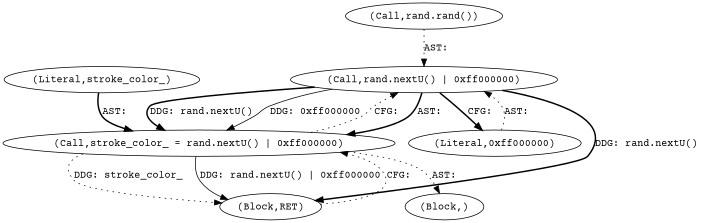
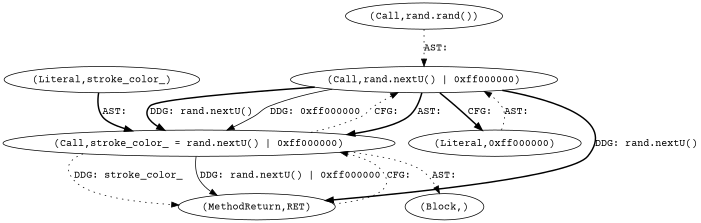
node "(Block,RET)": label "(Block,RET)" -> "(MethodReturn,RET)"
